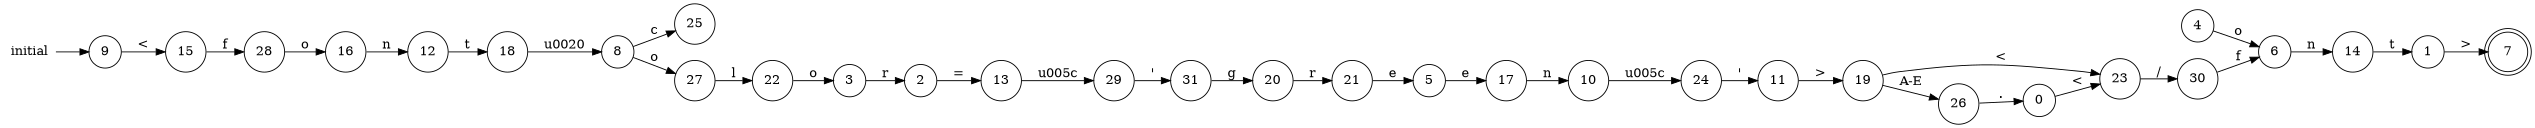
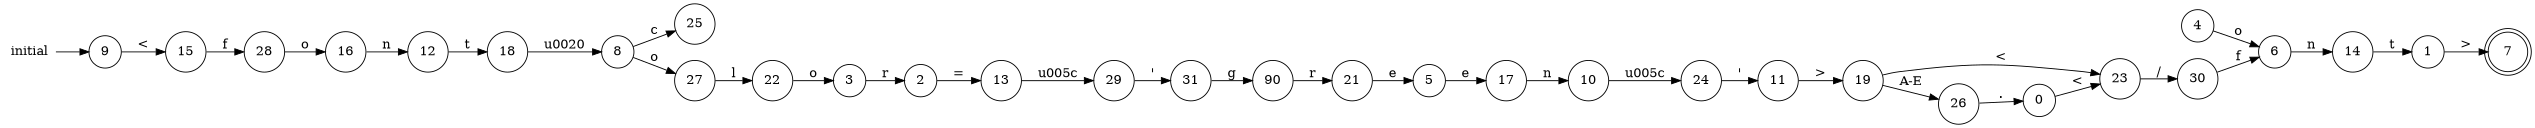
node "20": label "20" -> "90"
